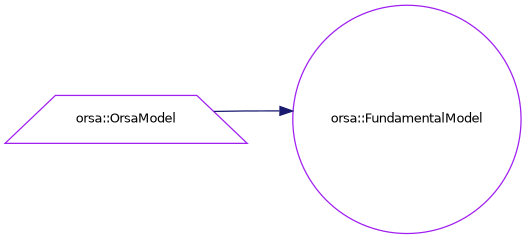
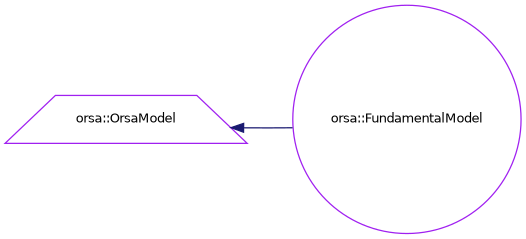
edge "orsa::OrsaModel" -> "orsa::FundamentalModel": reversed
